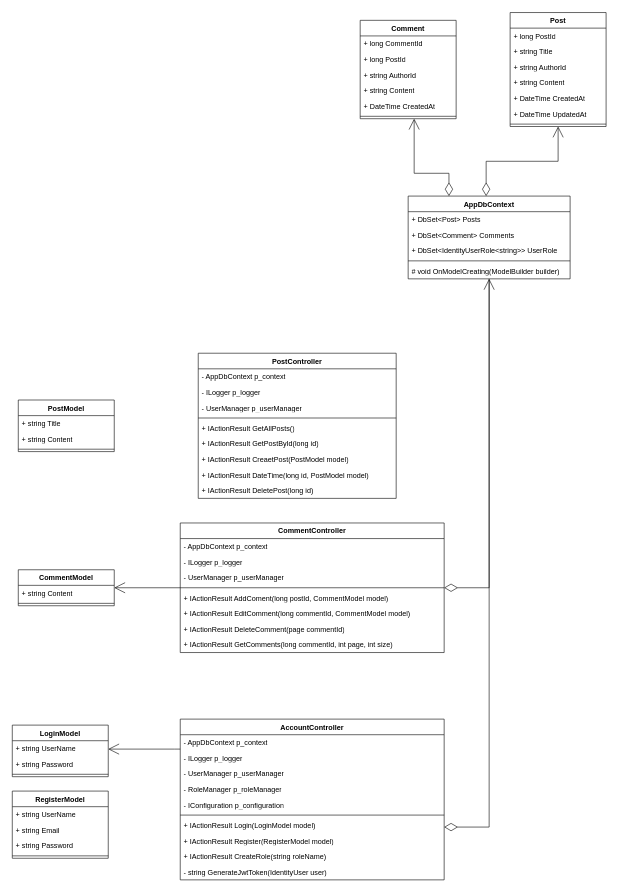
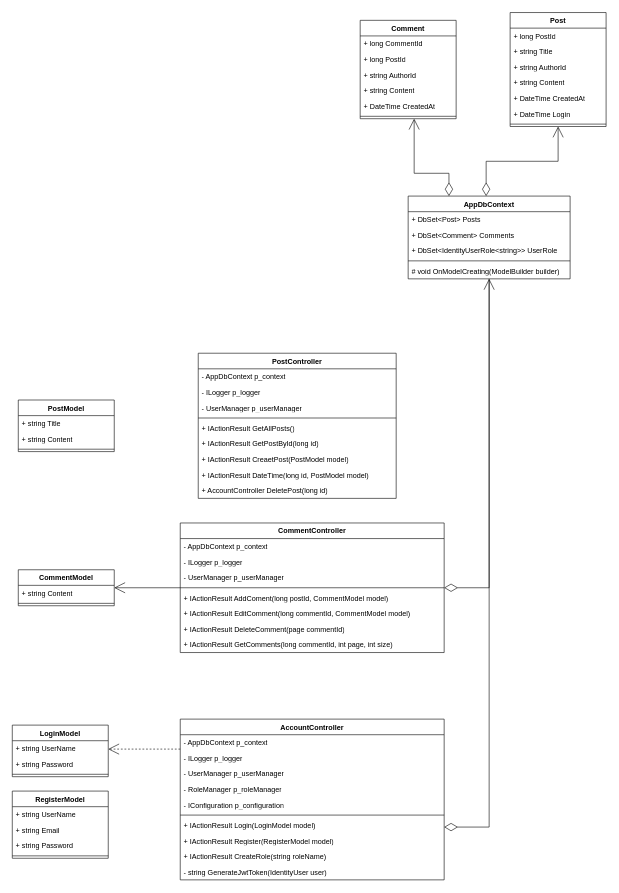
node "+ DateTime UpdatedAt": label "+ DateTime UpdatedAt" -> "+ DateTime Login"
node "+ IActionResult DeletePost(long id)": label "+ IActionResult DeletePost(long id)" -> "+ AccountController DeletePost(long id)"
edge "AccountController" -> "LoginModel": style solid -> dashed
